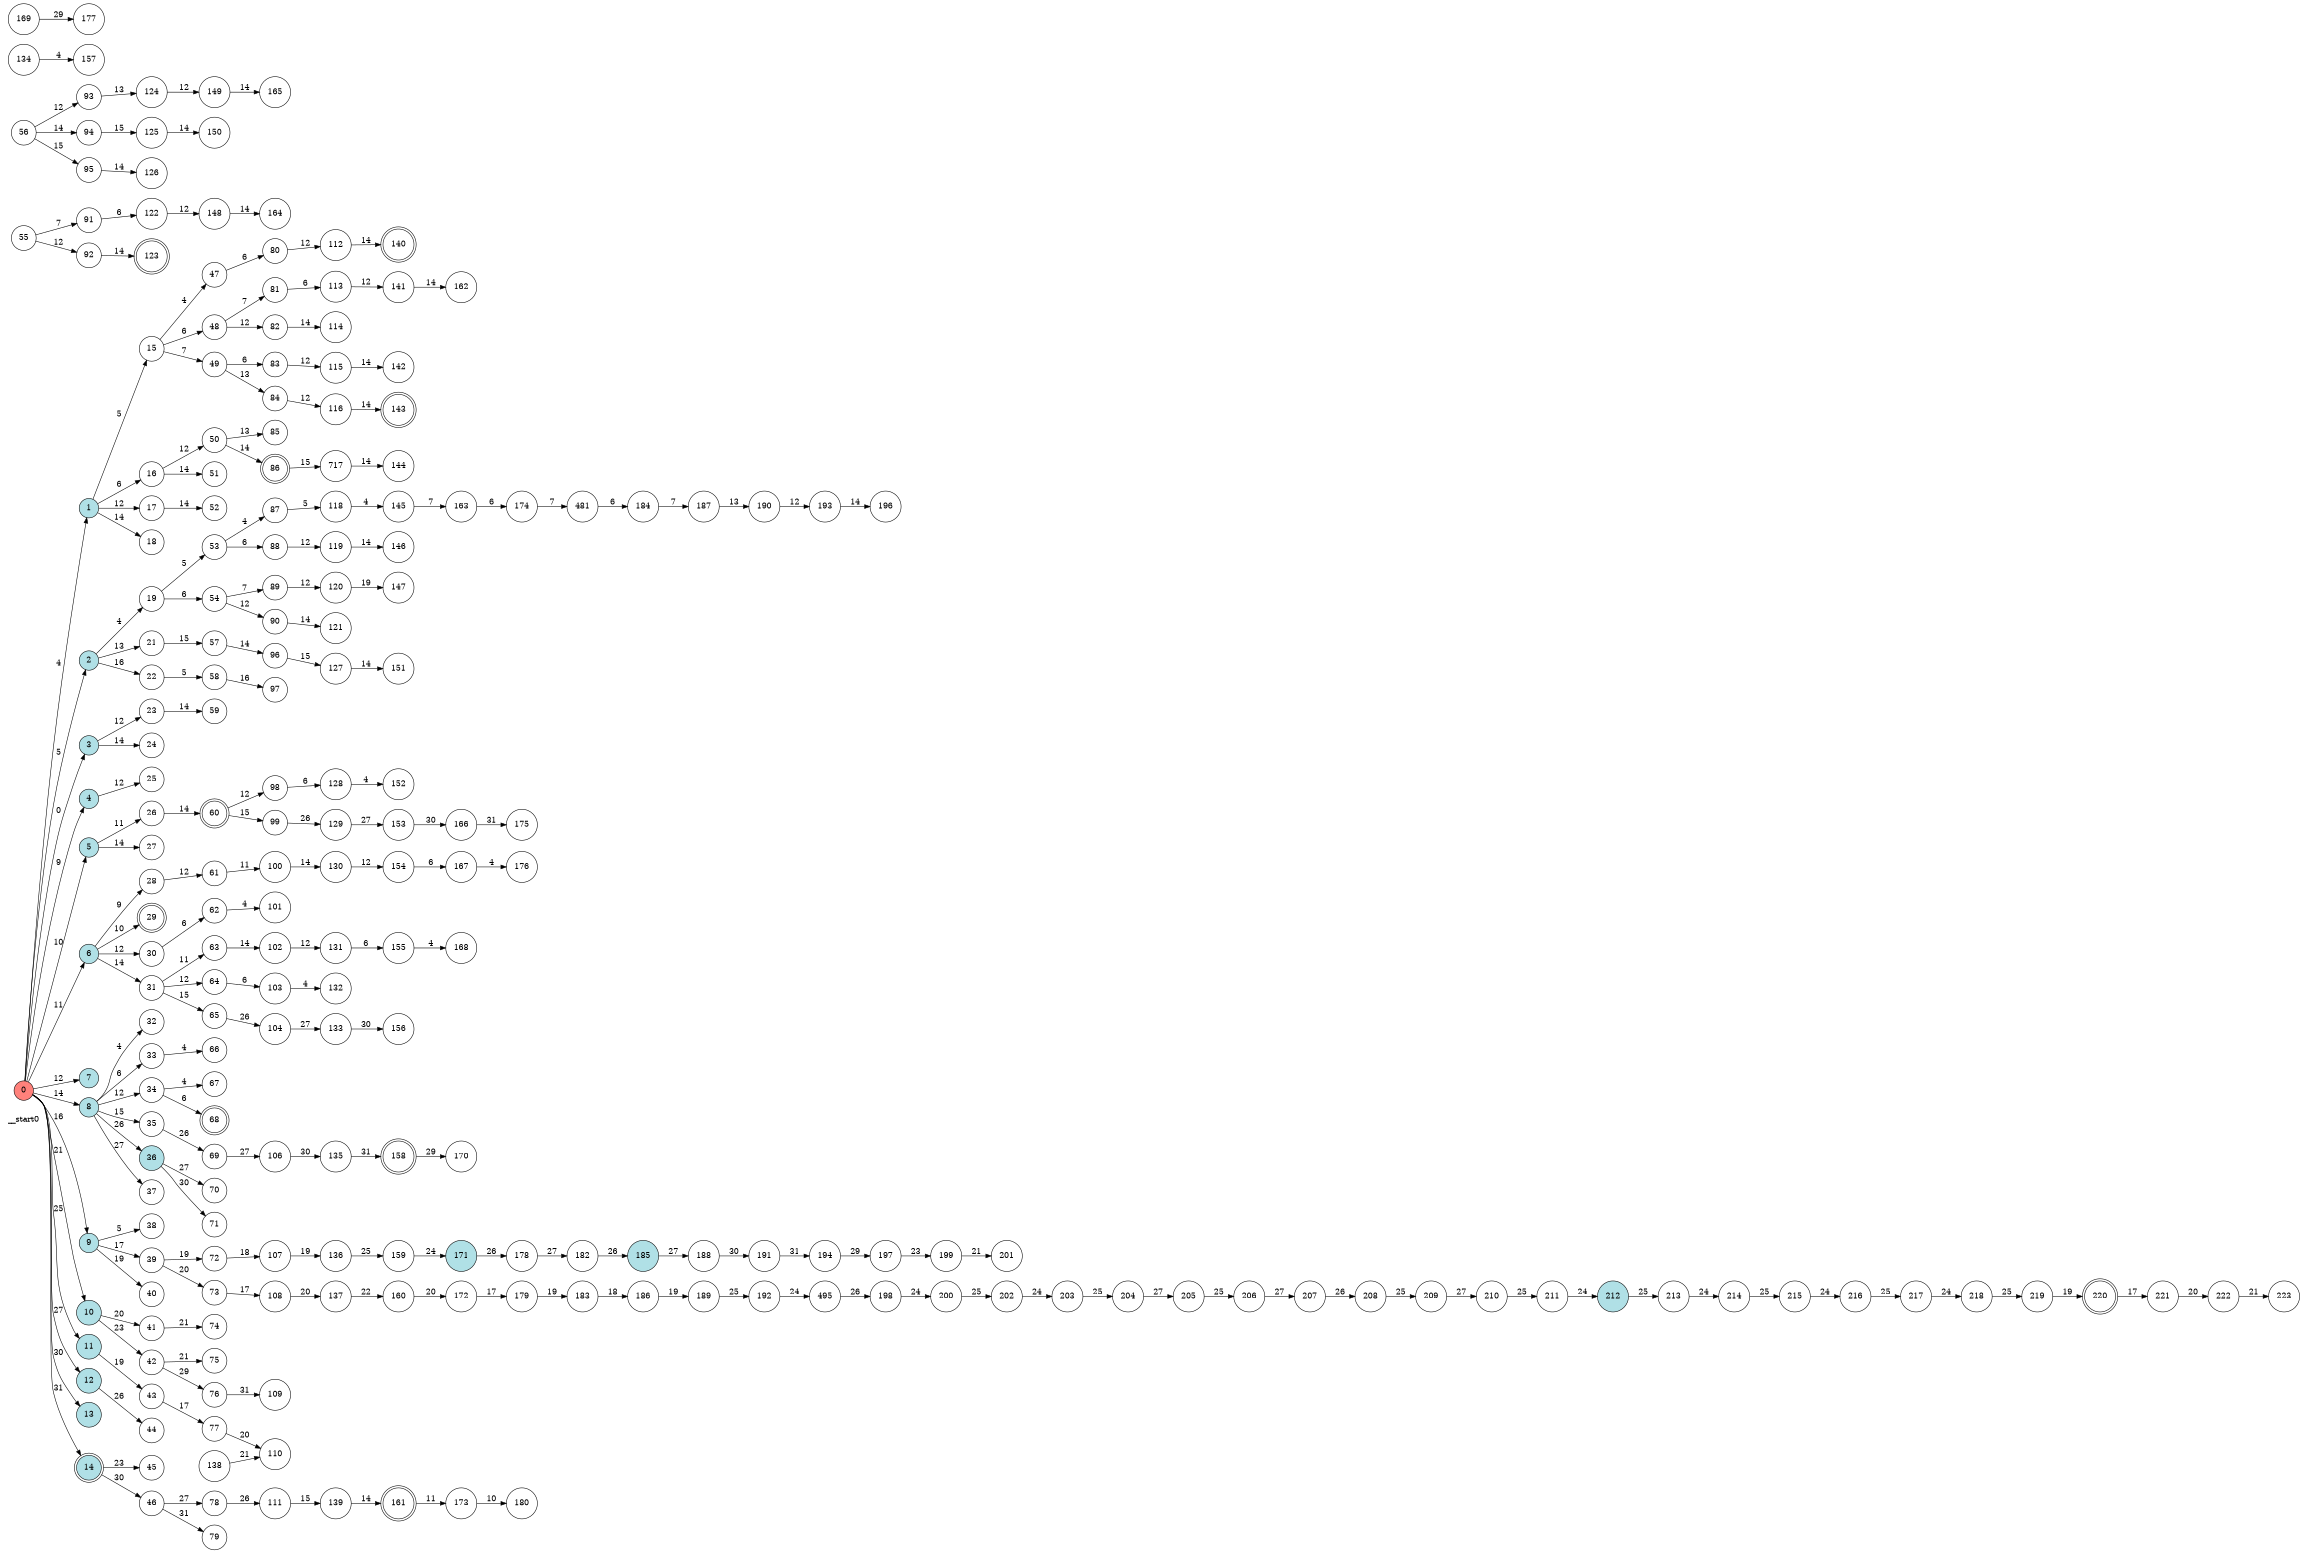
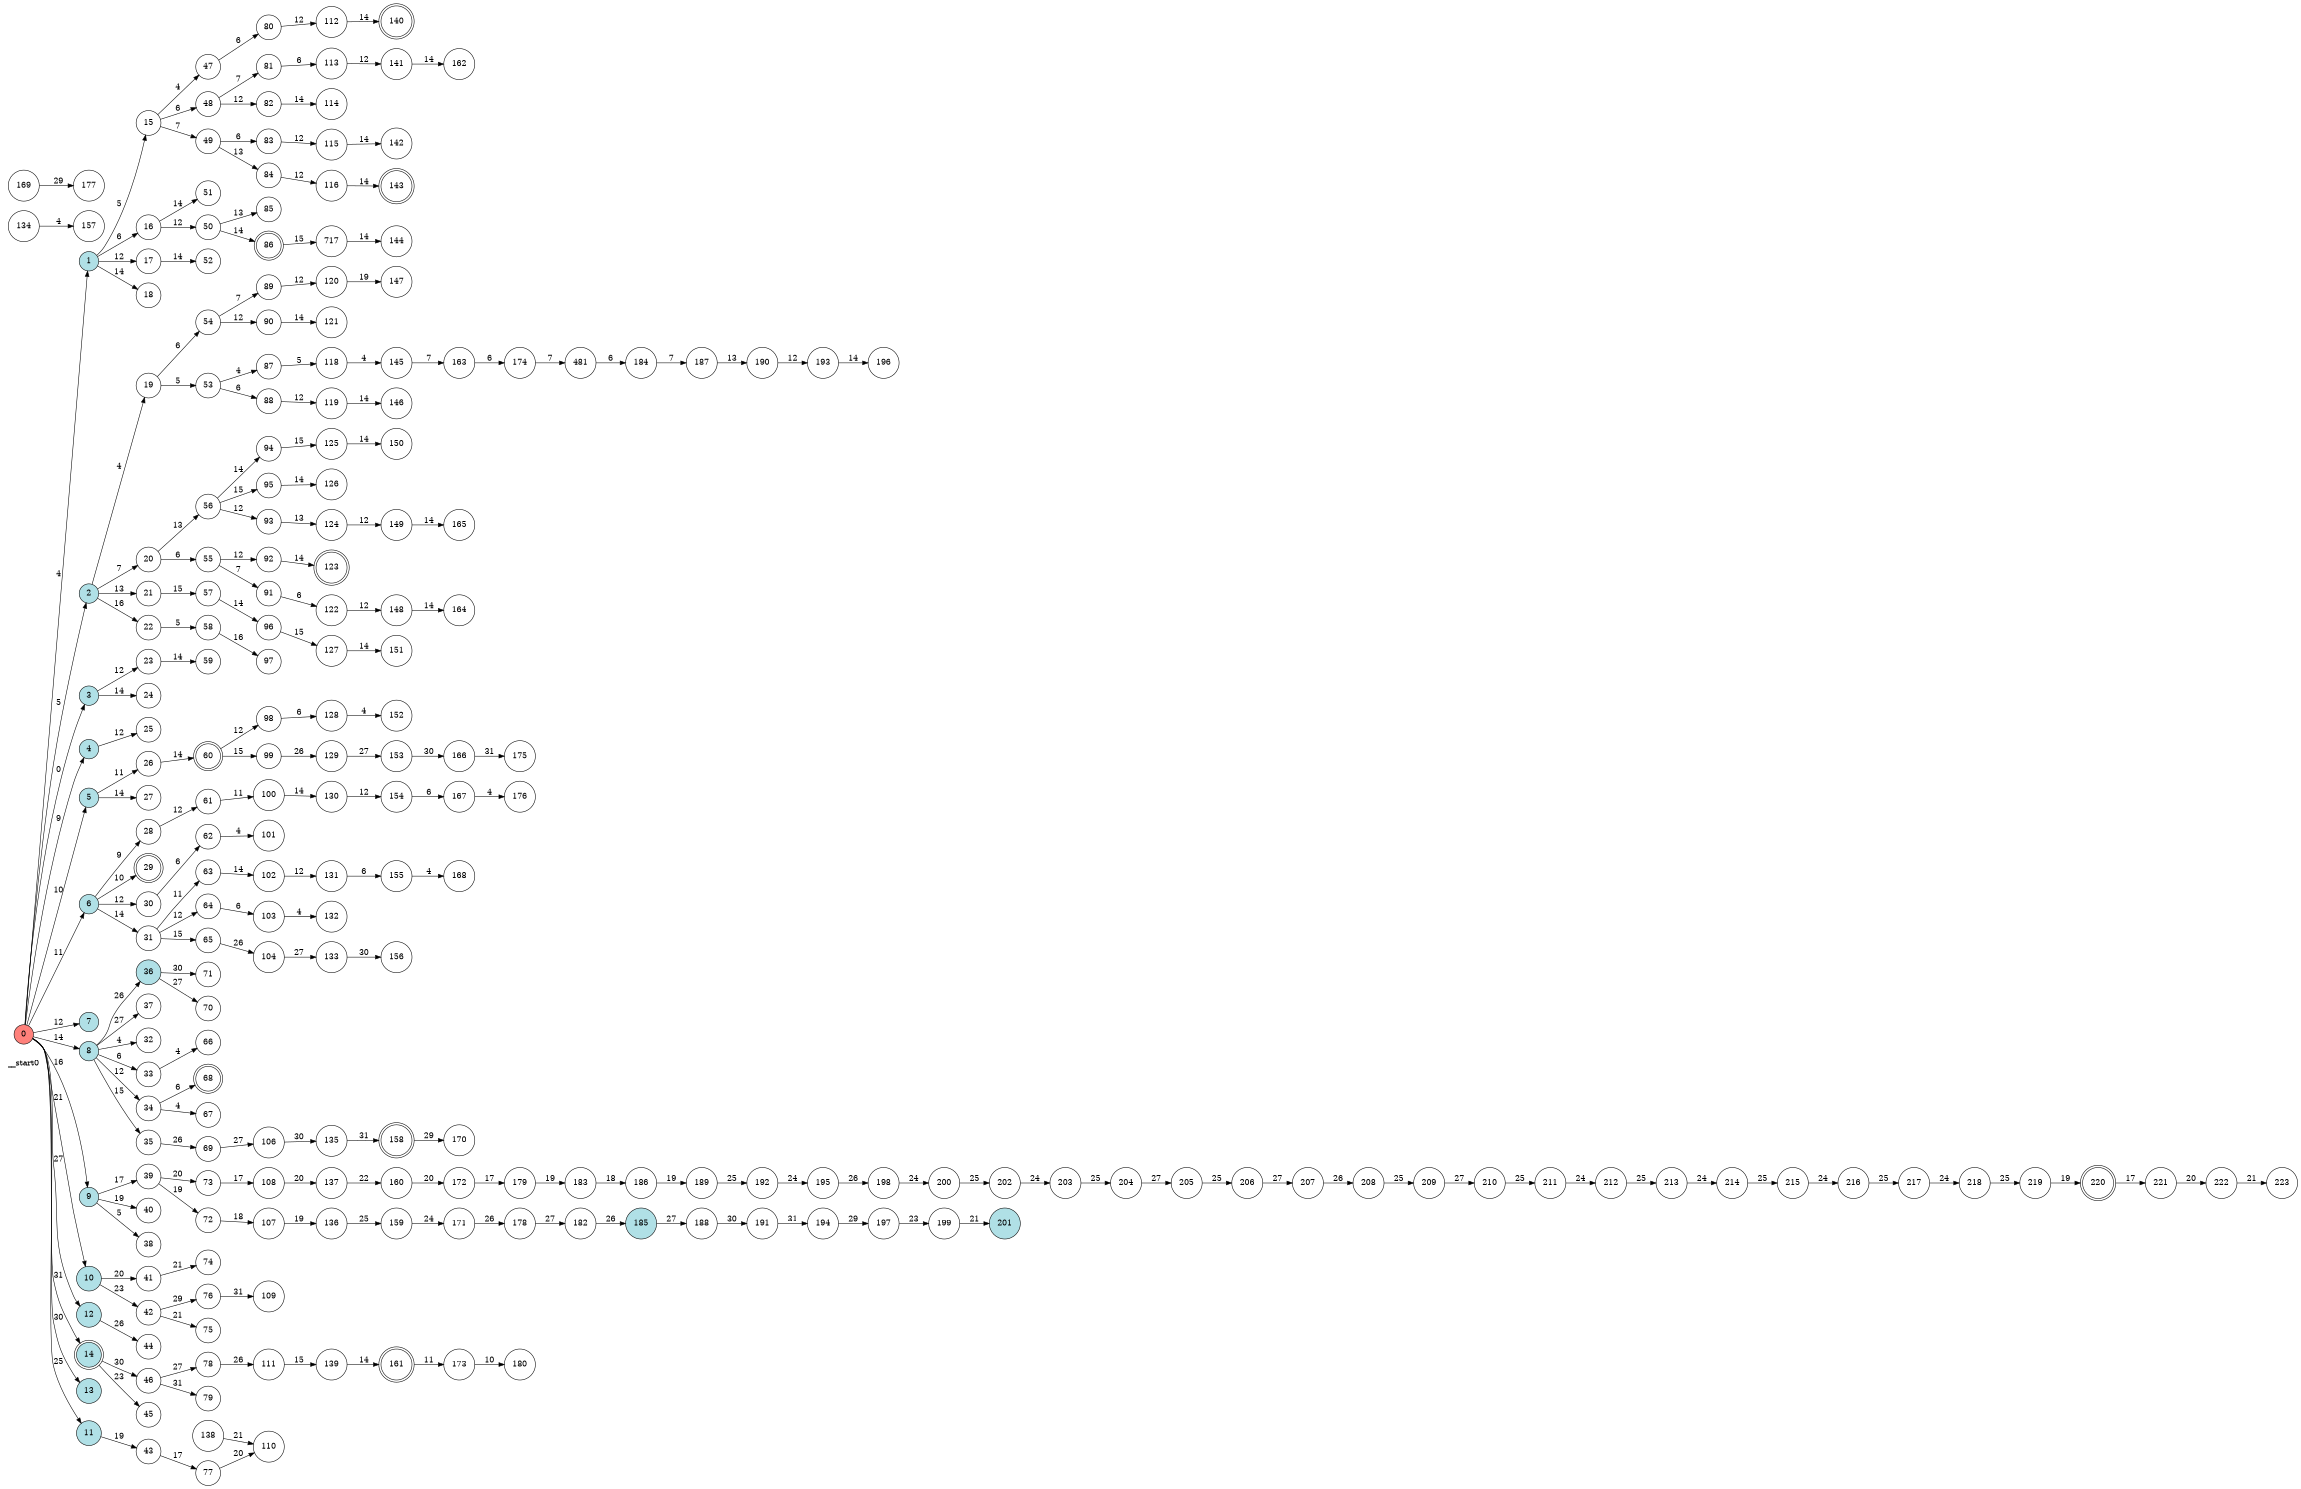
node "20": added
node "171": fillcolor powderblue -> white
node "201": fillcolor white -> powderblue
node "495": label "495" -> "195"
node "212": fillcolor powderblue -> white
